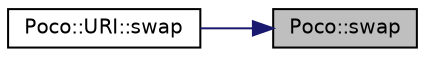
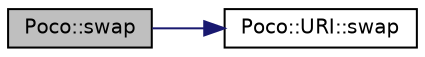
edge "Poco::URI::swap" -> "Poco::swap": reversed
